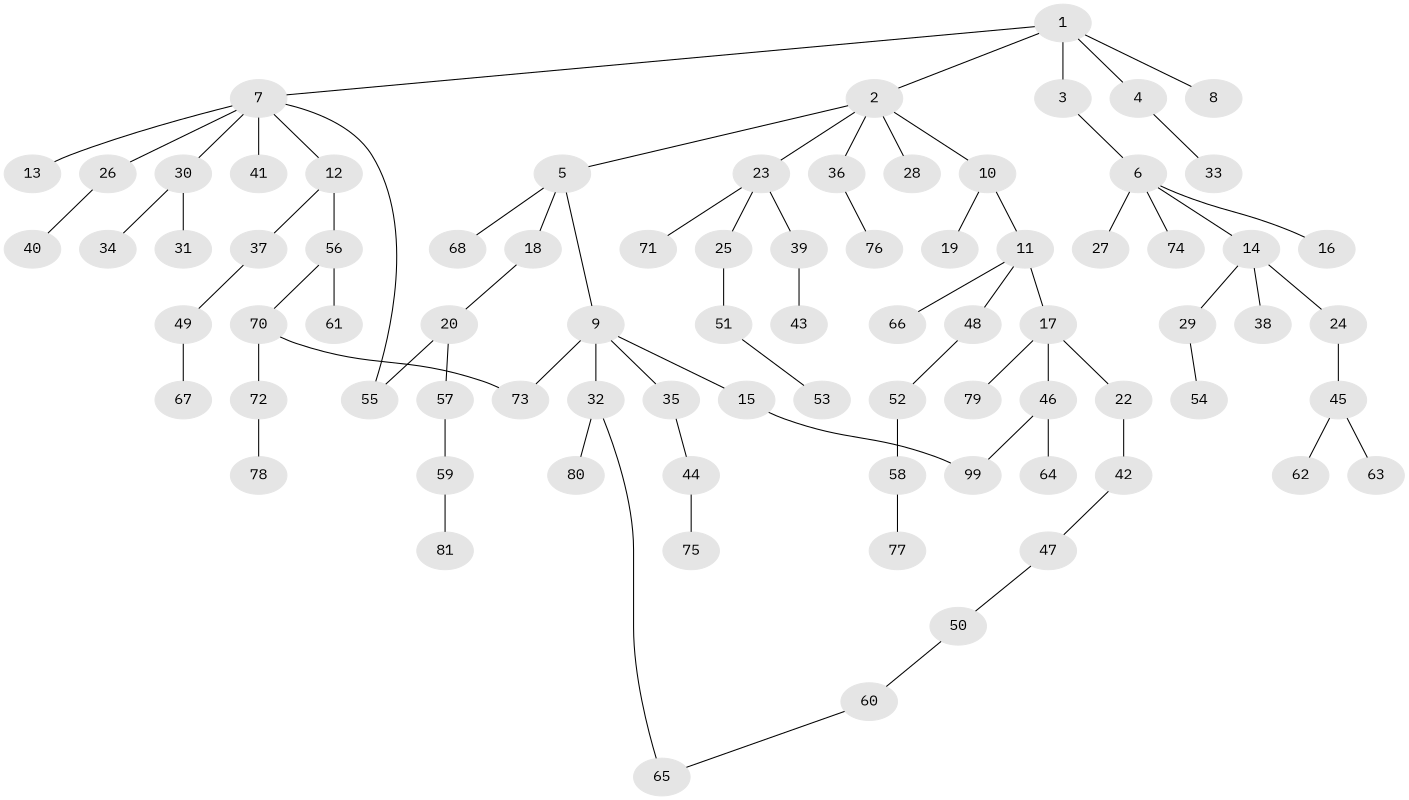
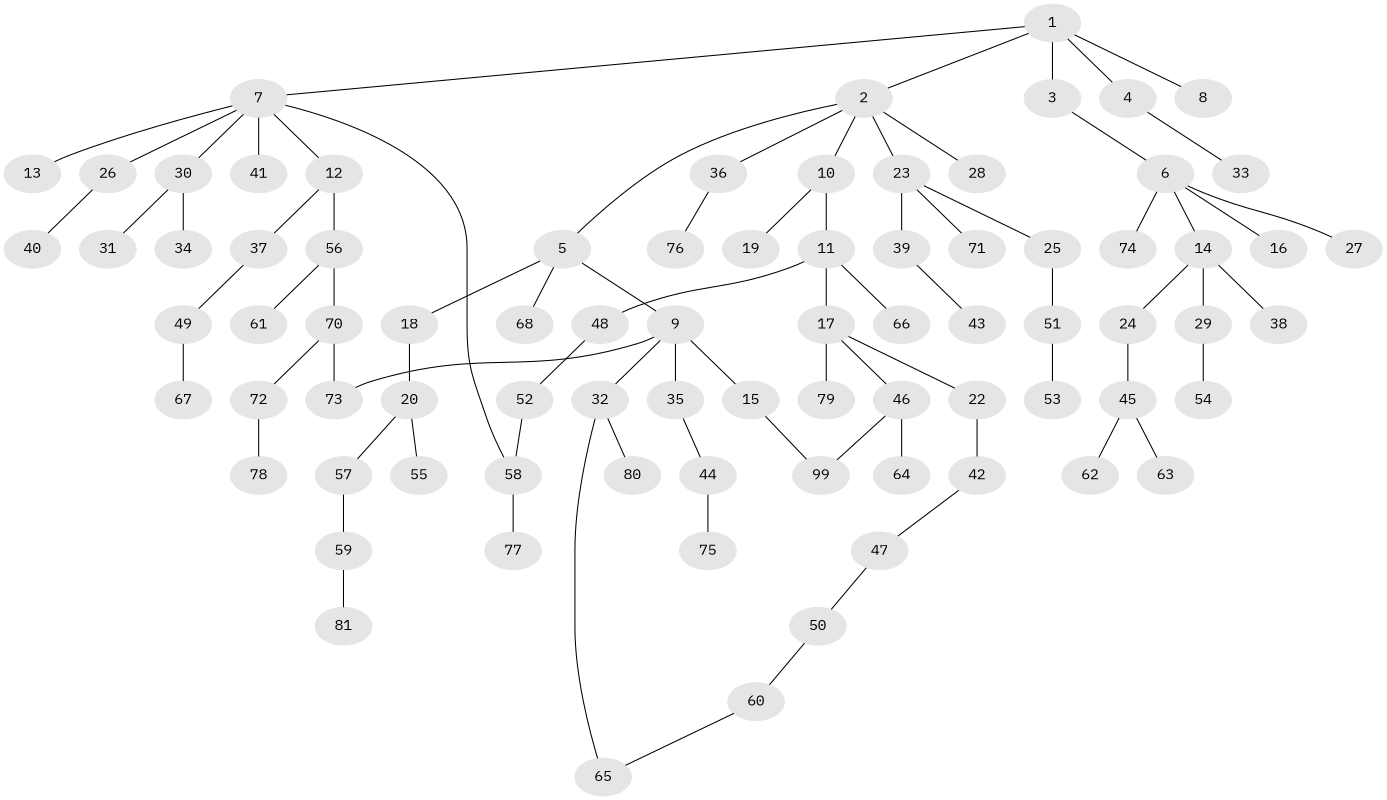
edge "7" -- "55": now "7" -- "58"
